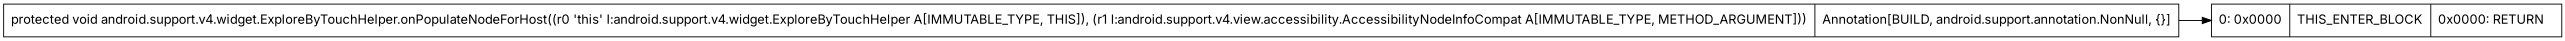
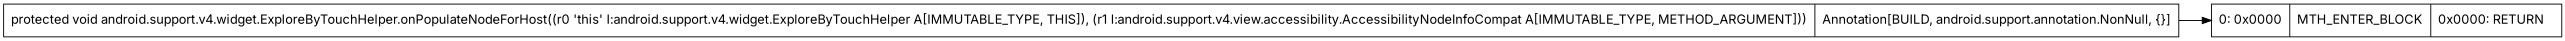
node "0: 0x0000": text "THIS_ENTER_BLOCK" -> "MTH_ENTER_BLOCK"
